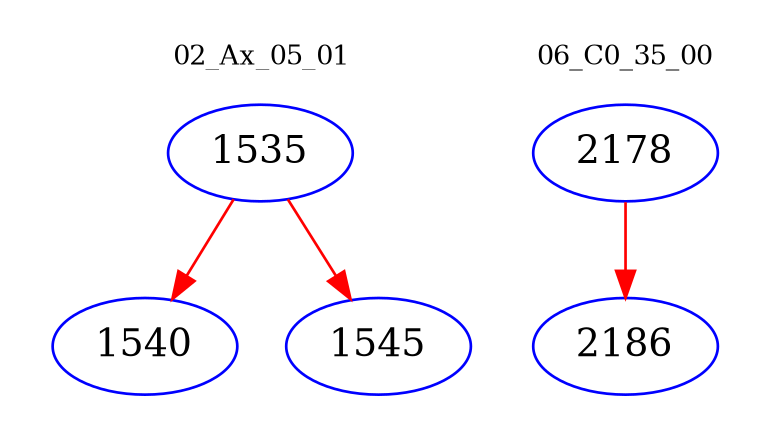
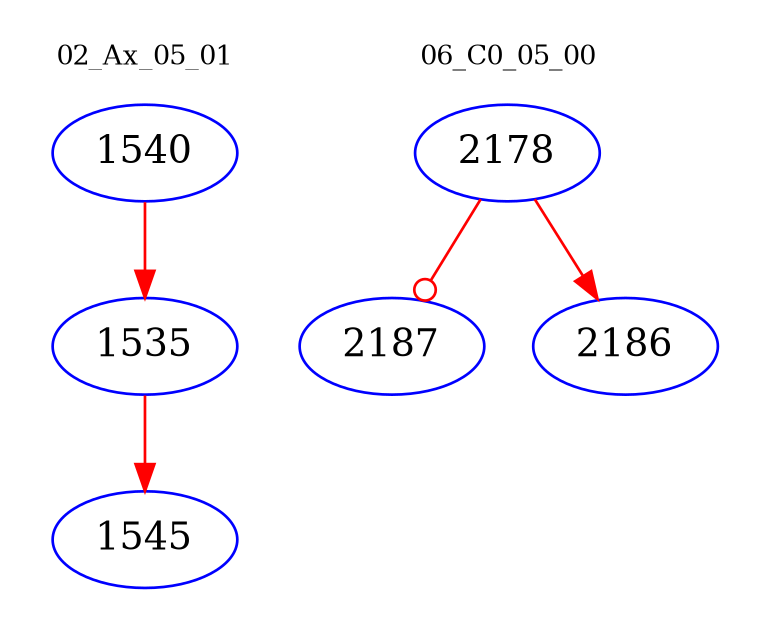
cluster "06_C0_35_00": label "06_C0_35_00" -> "06_C0_05_00"
edge "1535" -> "1540": reversed
node "2187": added
